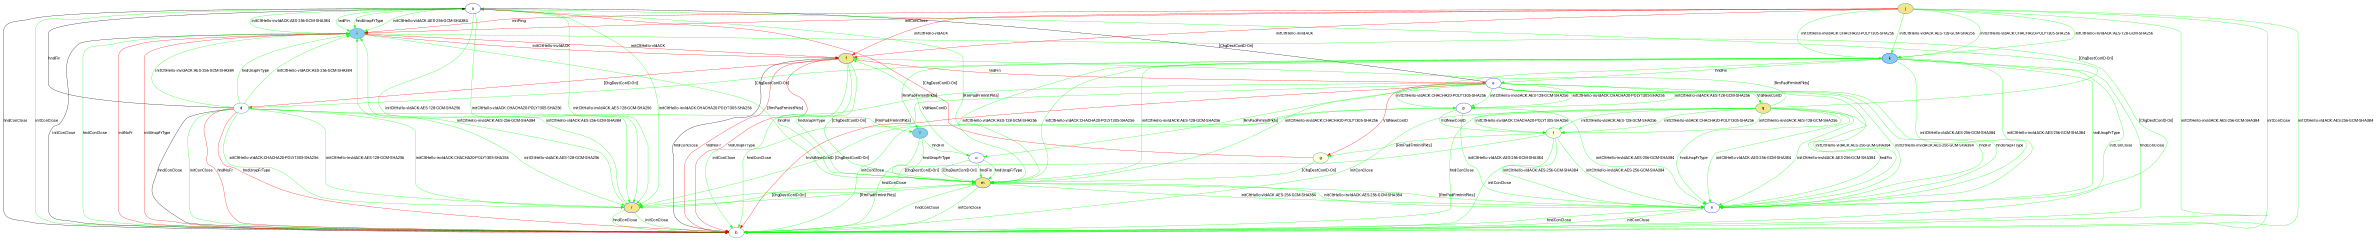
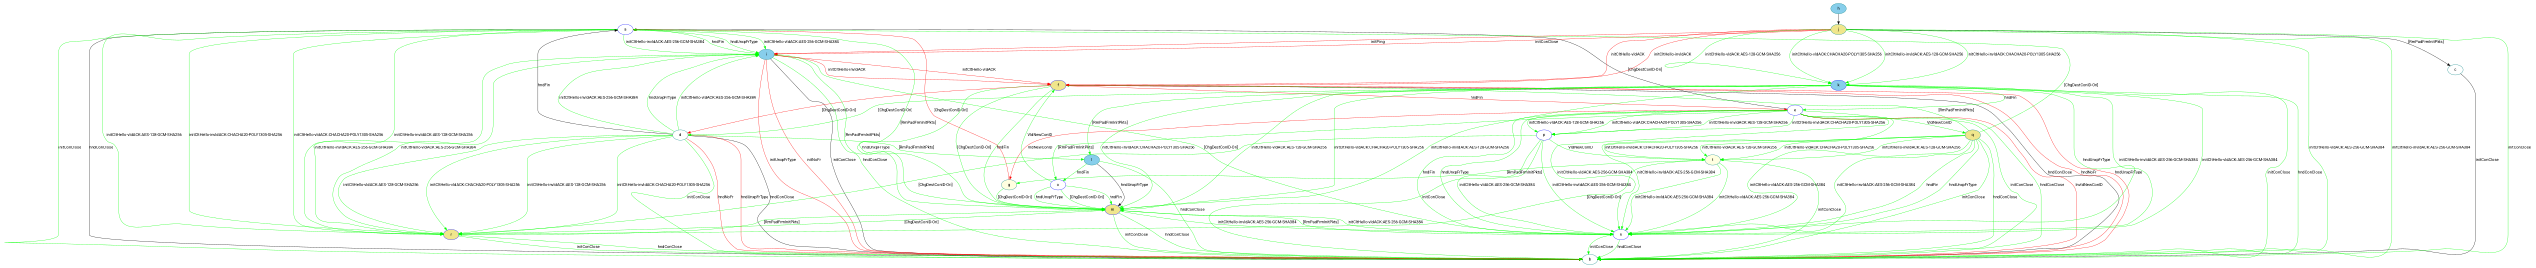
node "h": added
node "c": added
edge "l" -> "m": color green -> black
